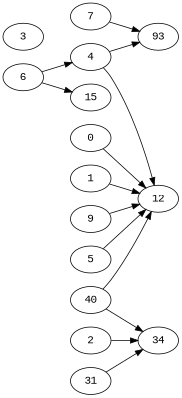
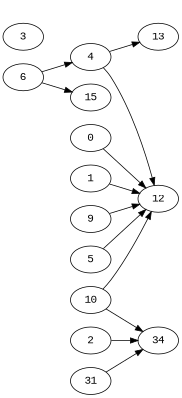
node "7": removed
node "93": label "93" -> "13"
node "40": label "40" -> "10"
